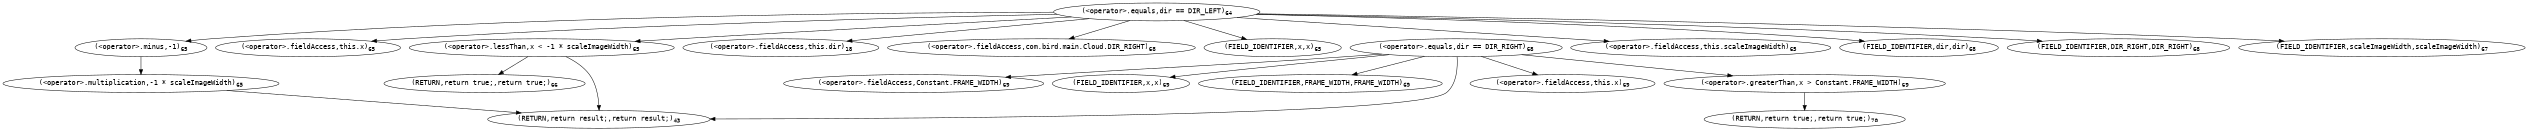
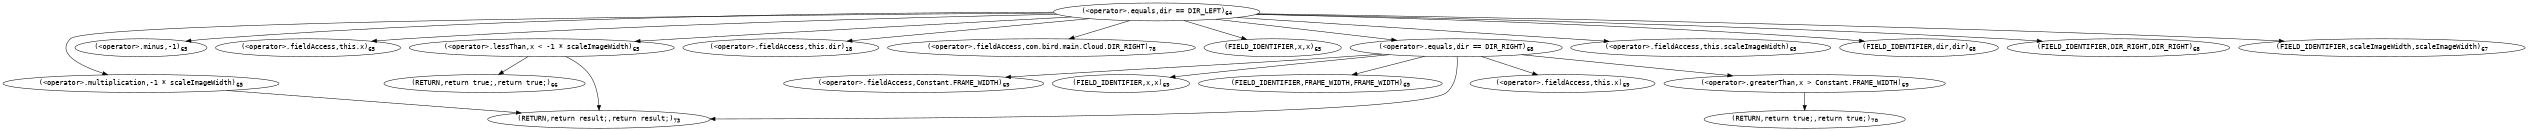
edge "(<operator>.equals,dir == DIR_LEFT)" -> "(<operator>.equals,dir == DIR_RIGHT)": added
node "(<operator>.fieldAccess,com.bird.main.Cloud.DIR_RIGHT)": text "68" -> "78"
edge "(<operator>.minus,-1)" -> "(<operator>.multiplication,-1 * scaleImageWidth)": now "(<operator>.equals,dir == DIR_LEFT)" -> "(<operator>.multiplication,-1 * scaleImageWidth)"
node "(RETURN,return result;,return result;)": text "43" -> "73"
